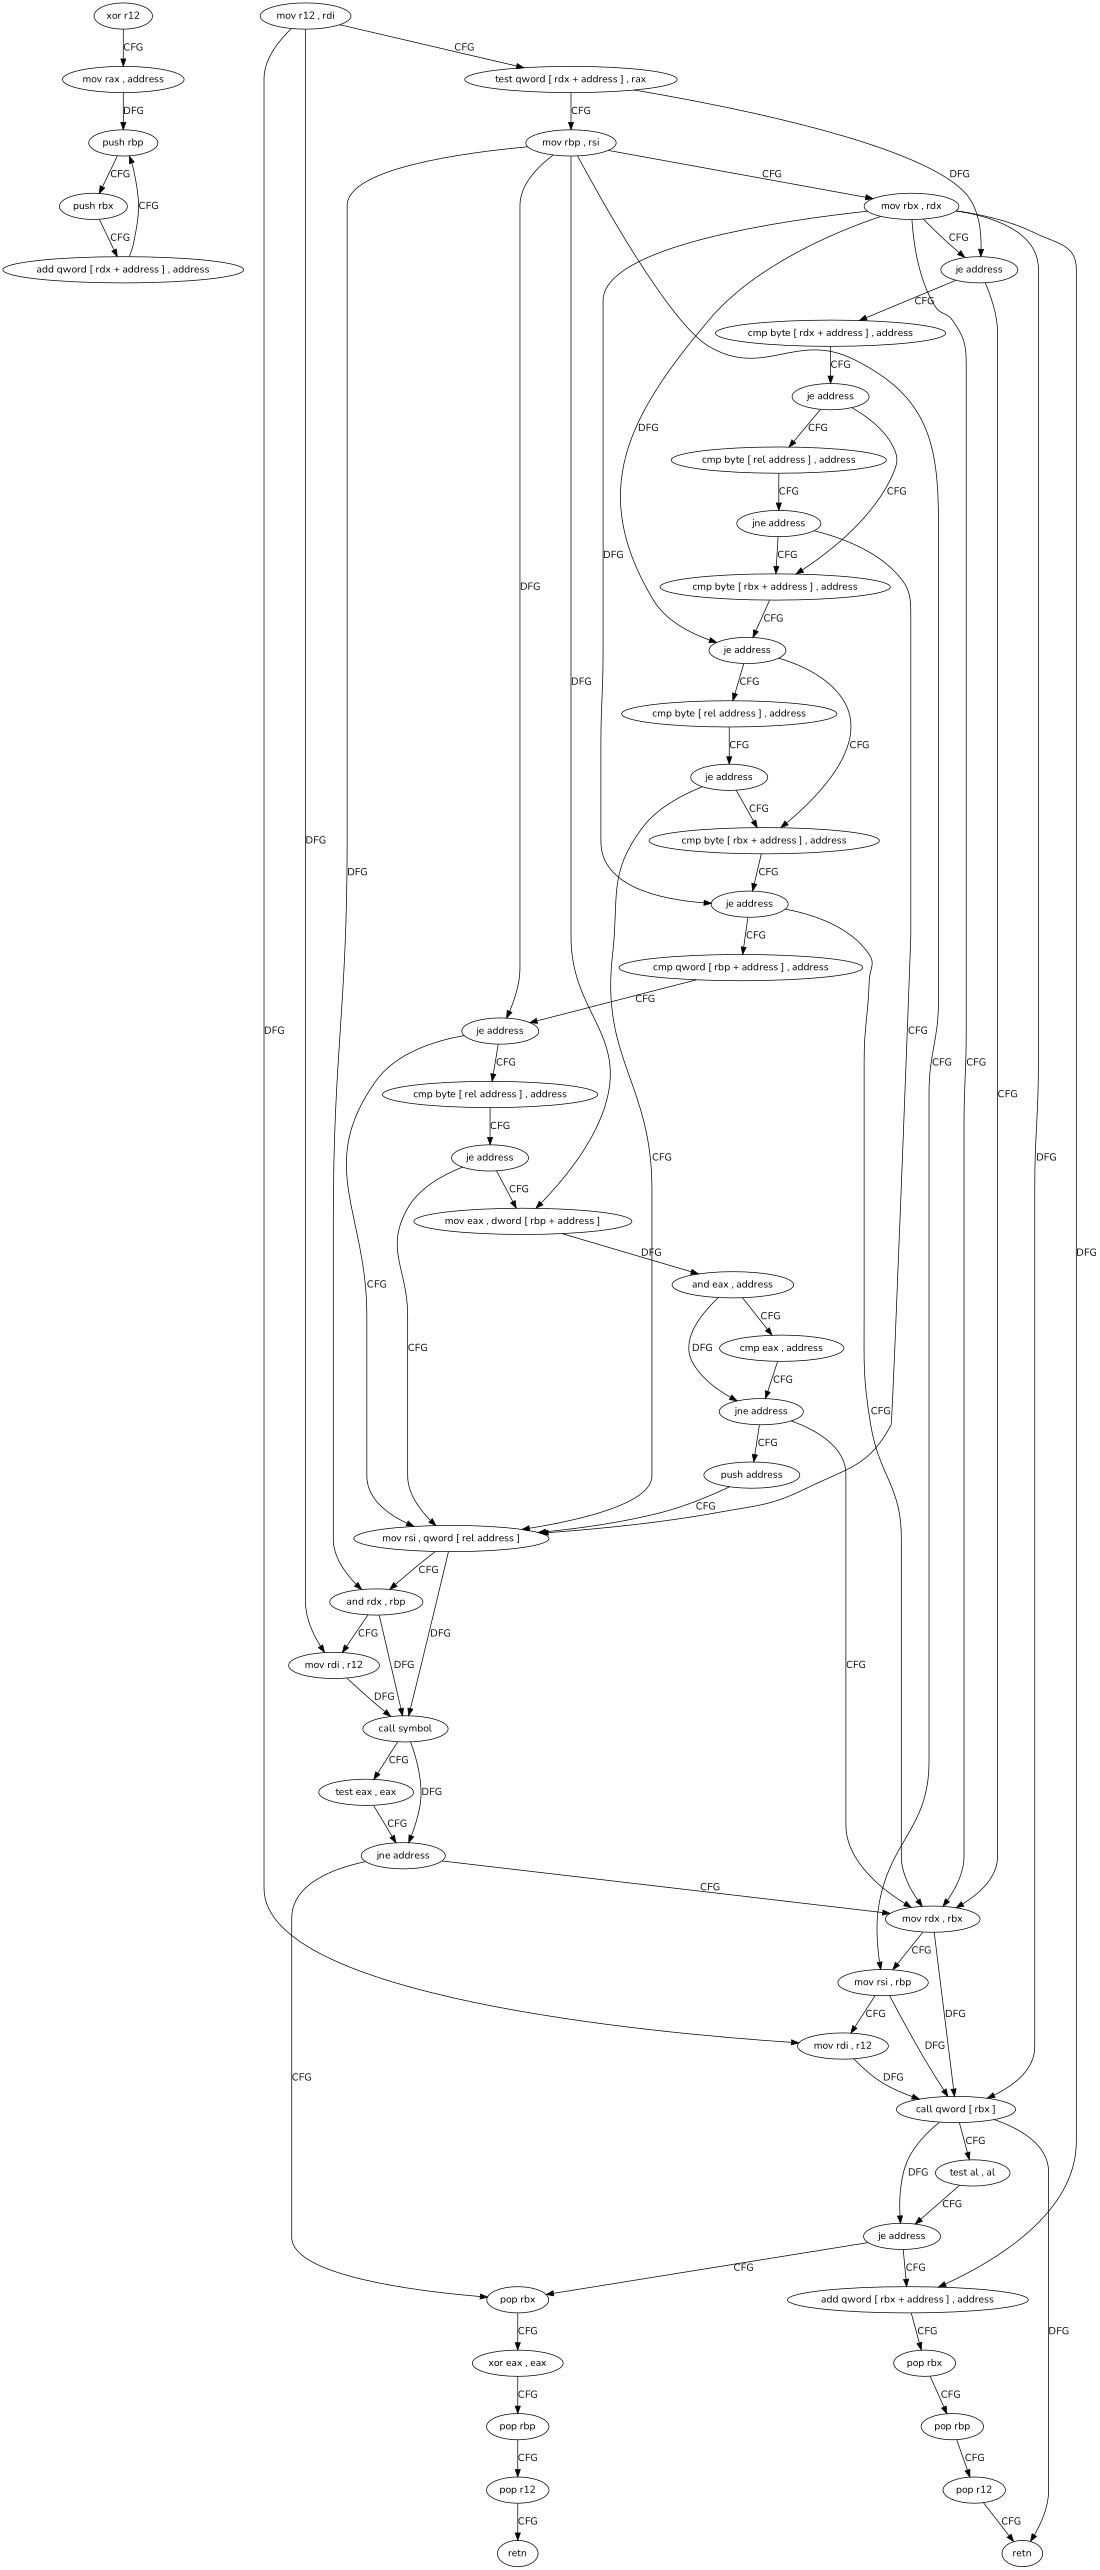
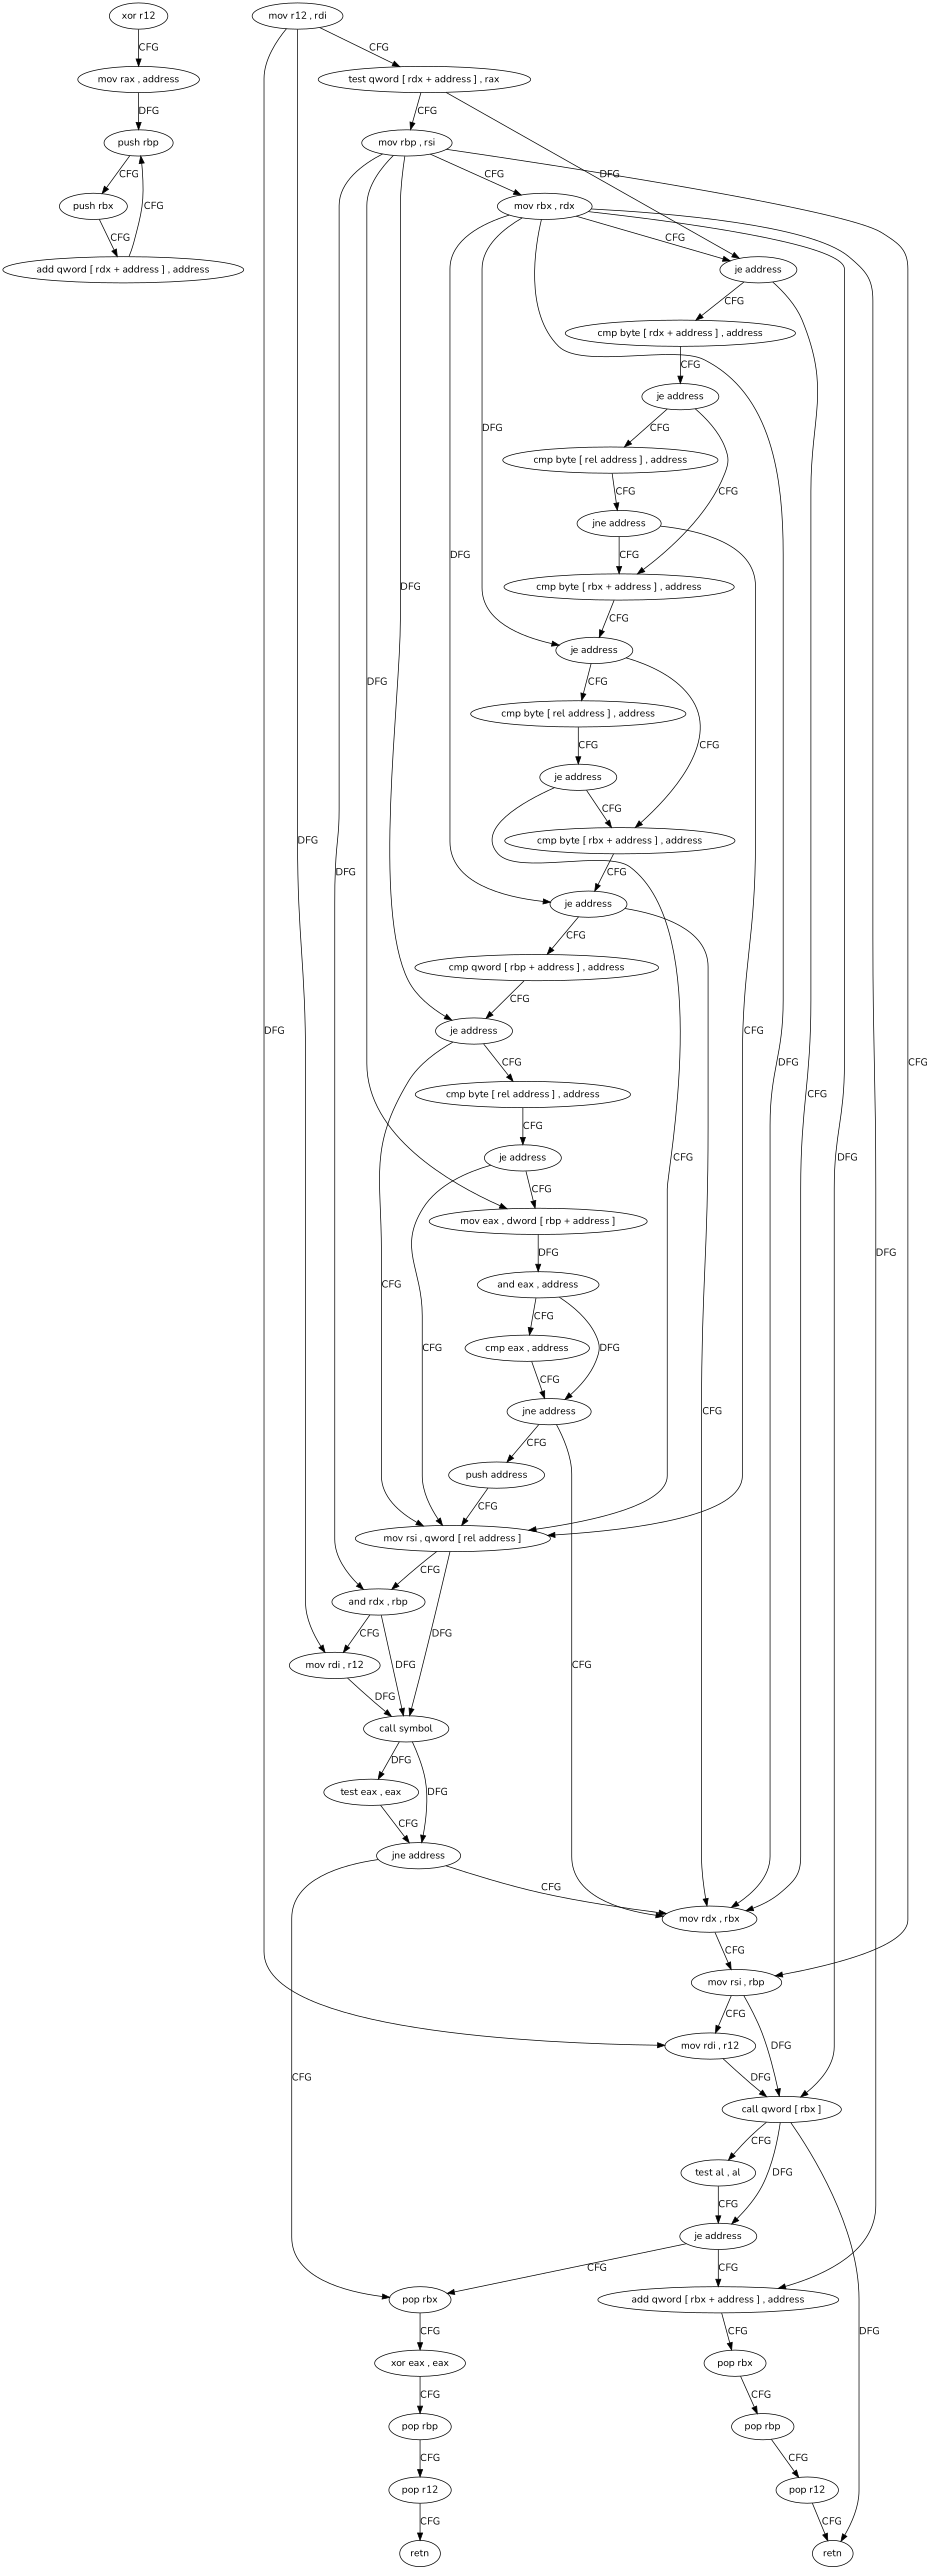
edge "mov rbx , rdx" -> "mov rdx , rbx": label "CFG" -> "DFG"
edge "call symbol" -> "test eax , eax": label "CFG" -> "DFG"
edge "mov rdx , rbx" -> "call qword [ rbx ]": removed, label "DFG"
